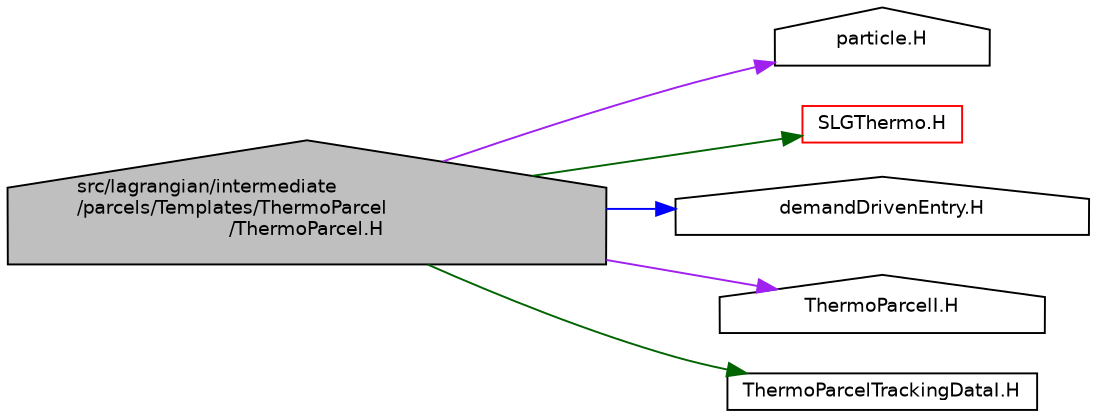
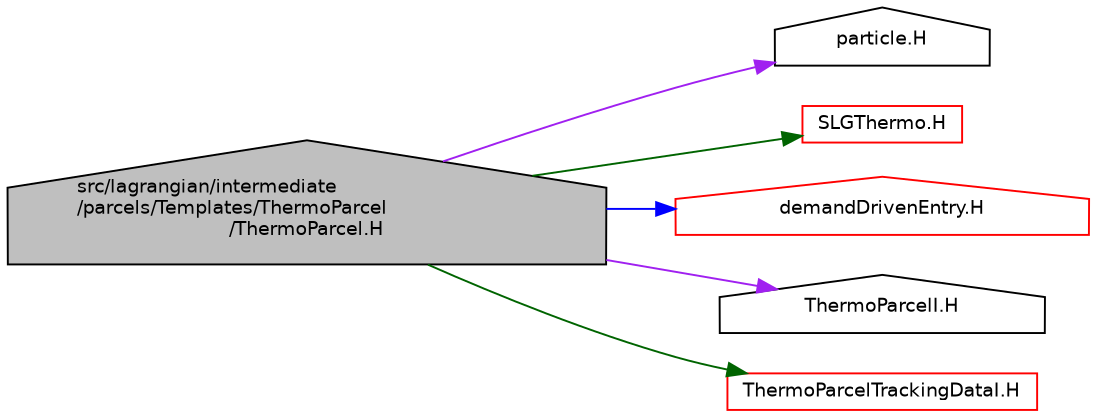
node "demandDrivenEntry.H": color black -> red
node "ThermoParcelTrackingDataI.H": color black -> red
